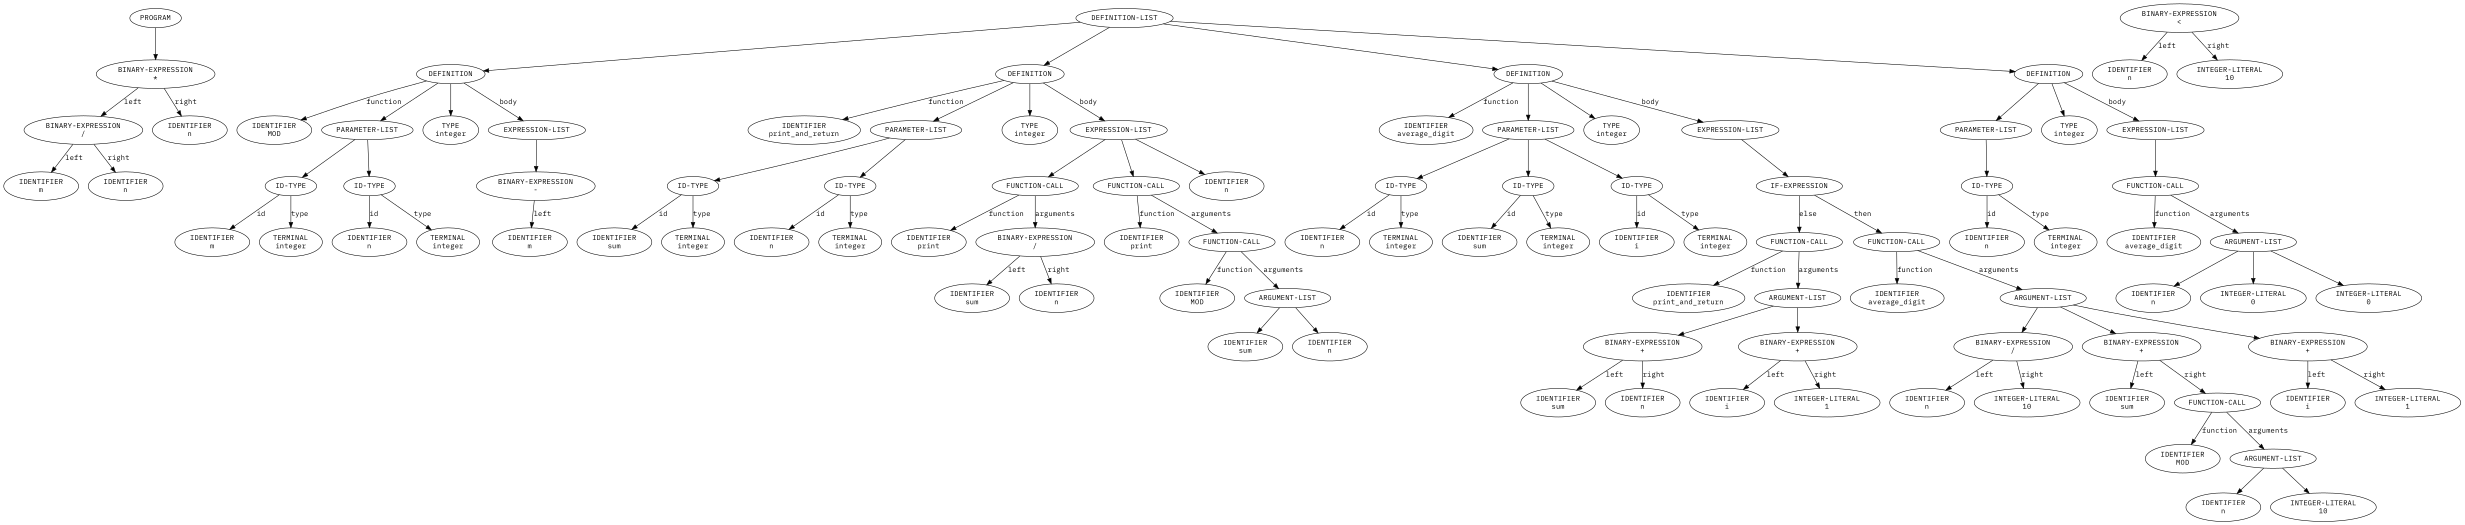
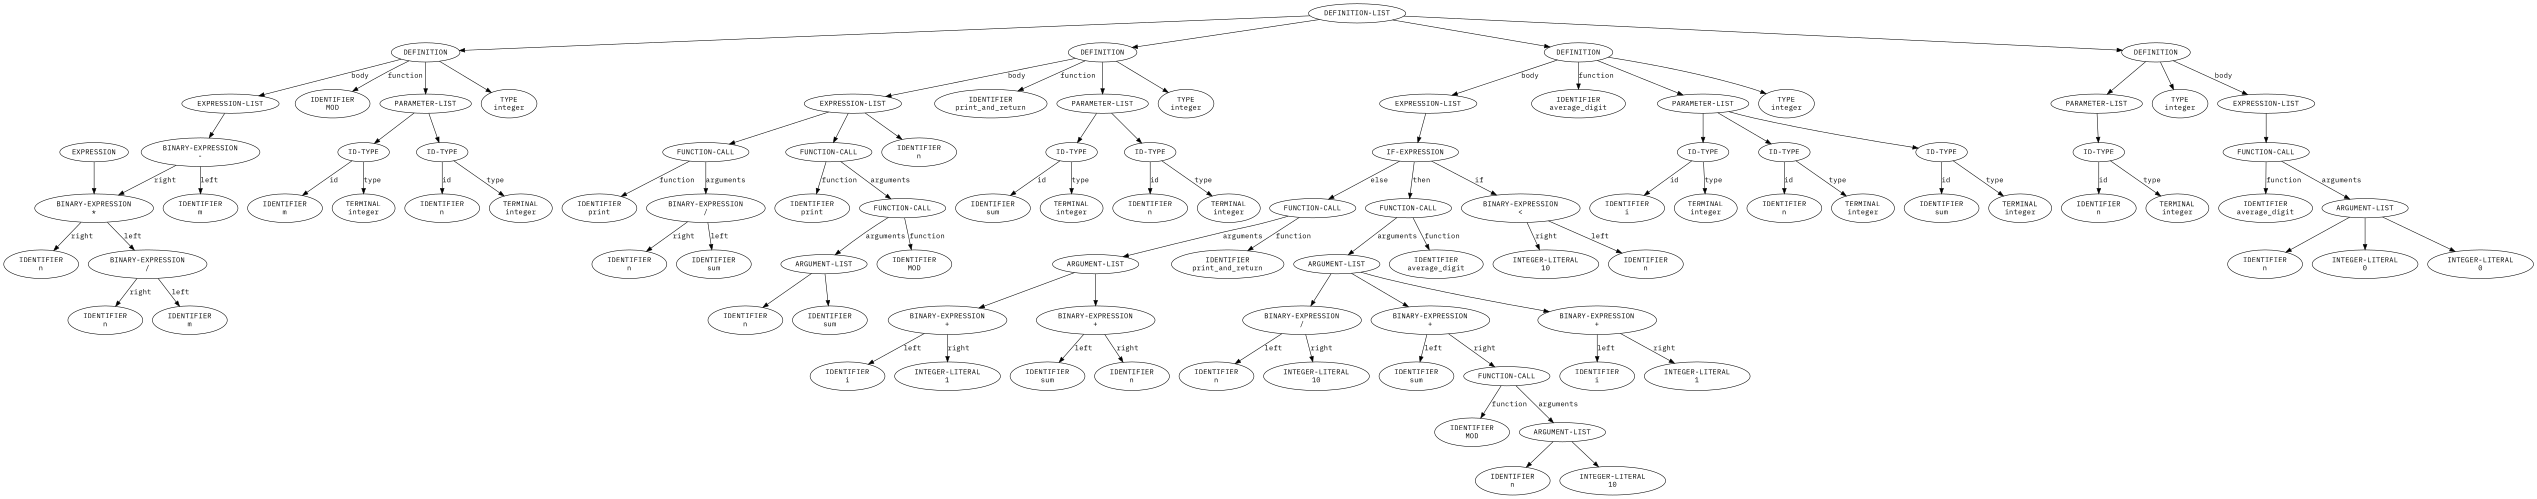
node "PROGRAM": label "PROGRAM" -> "EXPRESSION"
edge "IF-EXPRESSION" -> "BINARY-EXPRESSION <": added, label "if"
edge "BINARY-EXPRESSION -" -> "BINARY-EXPRESSION *": added, label "right"
